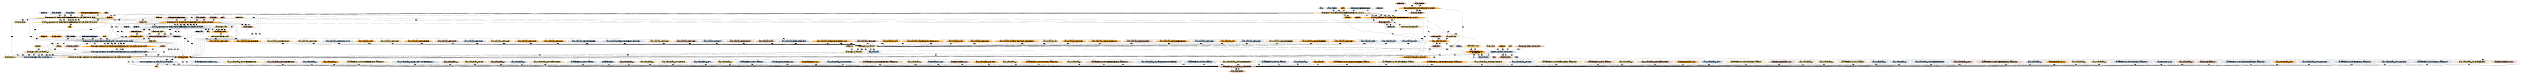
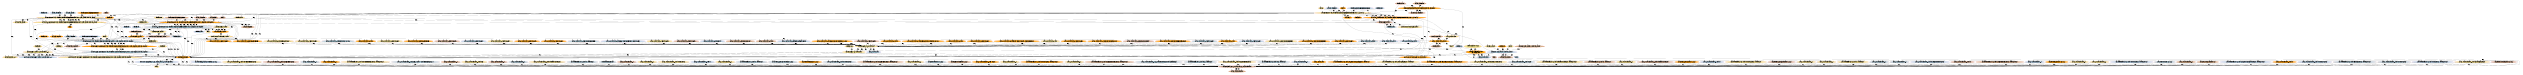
node "(Call,&pi)": fillcolor lightblue -> khaki
node "(MethodParameterIn,PIRP Irp)": label "(MethodParameterIn,PIRP Irp)" -> "(MethodParameterIn,PIRP Call)"
